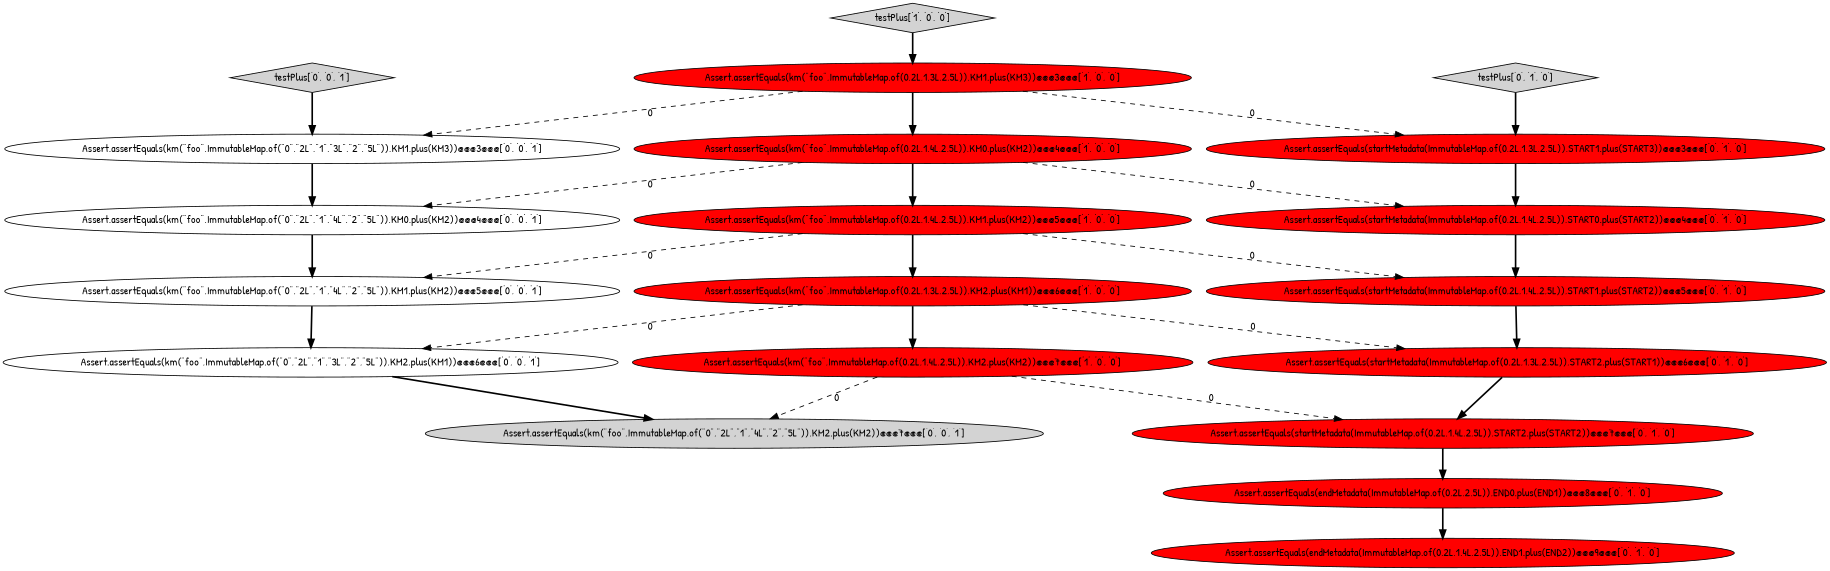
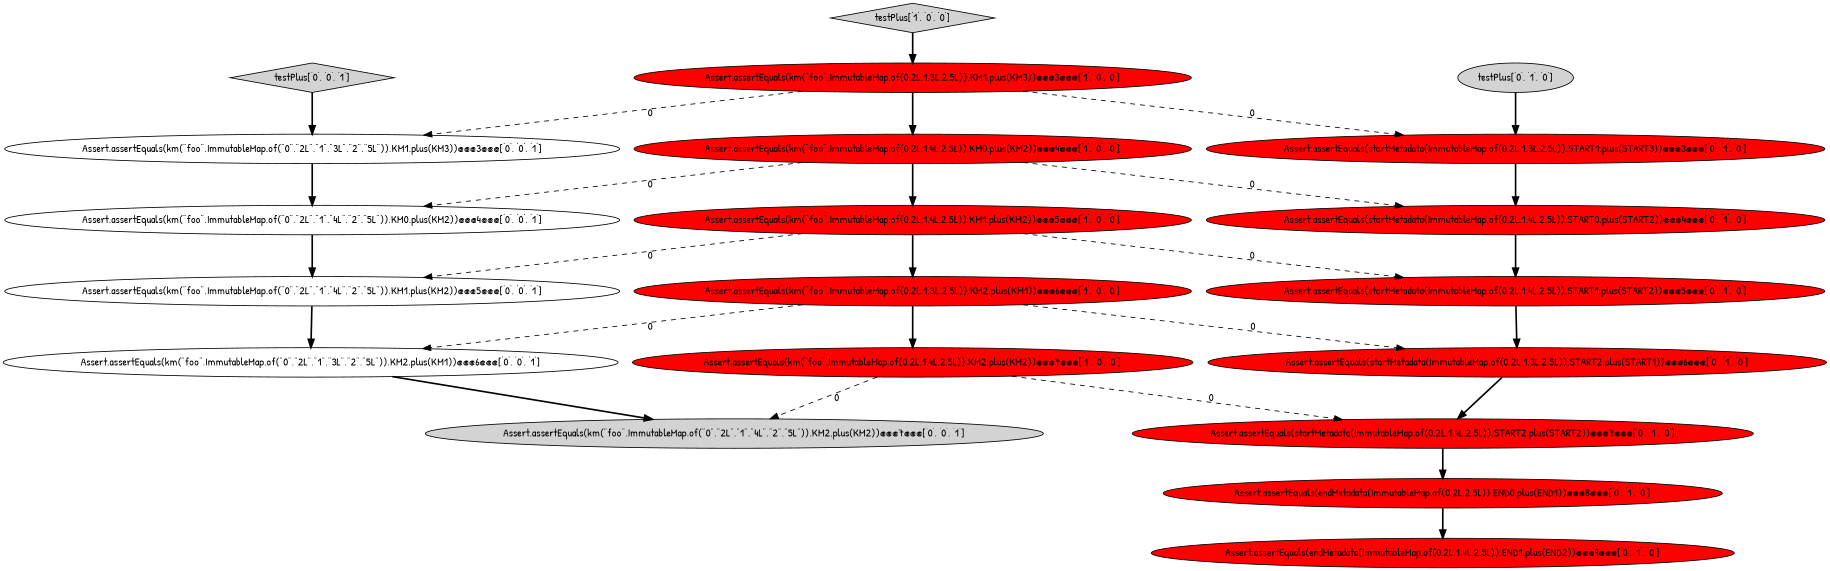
node "testPlus['0', '1', '0']": shape diamond -> ellipse
